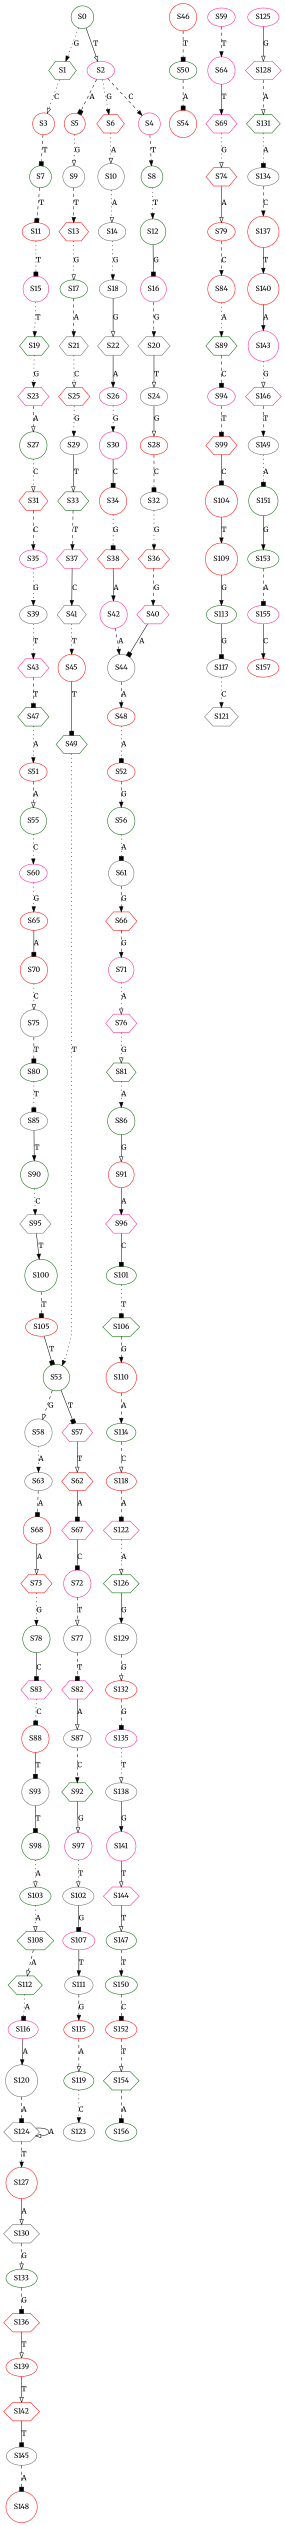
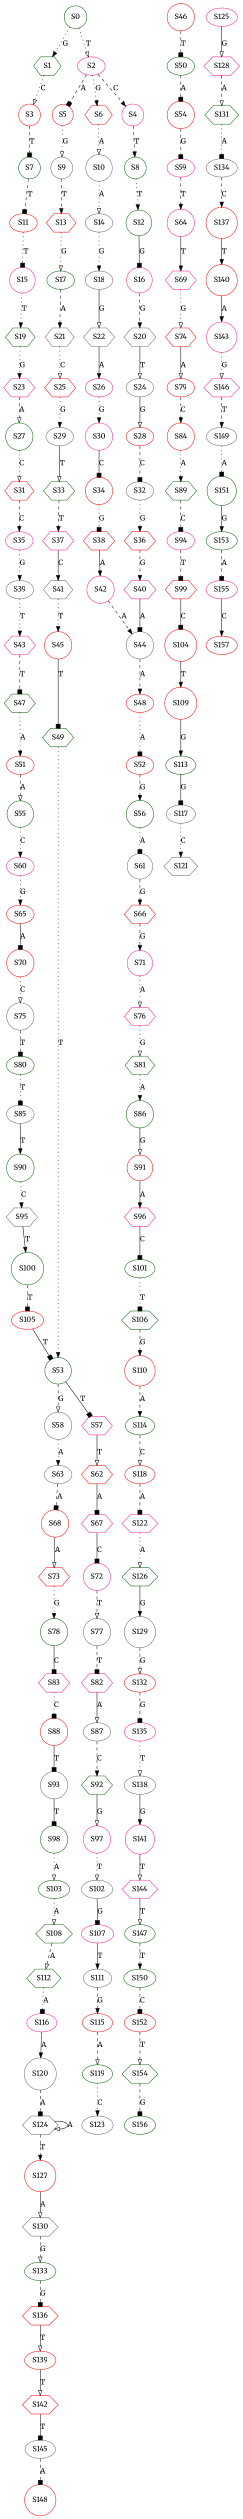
edge "S0" -> "S2": style solid -> dotted
edge "S54" -> "S59": added, label "G"
edge "S154" -> "S156": label "A" -> "G"
